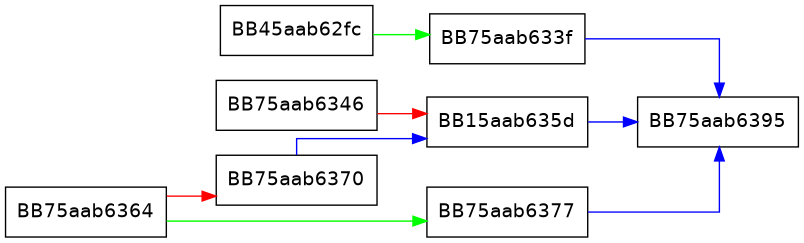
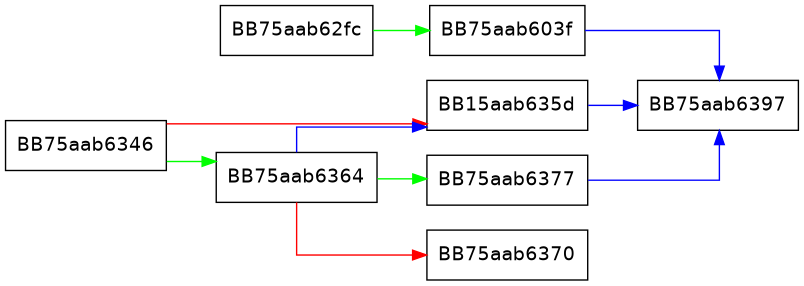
node "BB45aab62fc": label "BB45aab62fc" -> "BB75aab62fc"
node "BB75aab633f": label "BB75aab633f" -> "BB75aab603f"
node "BB75aab6395": label "BB75aab6395" -> "BB75aab6397"
edge "BB75aab6370" -> "BB15aab635d": now "BB75aab6364" -> "BB15aab635d"
edge "BB75aab6346" -> "BB75aab6364": added
